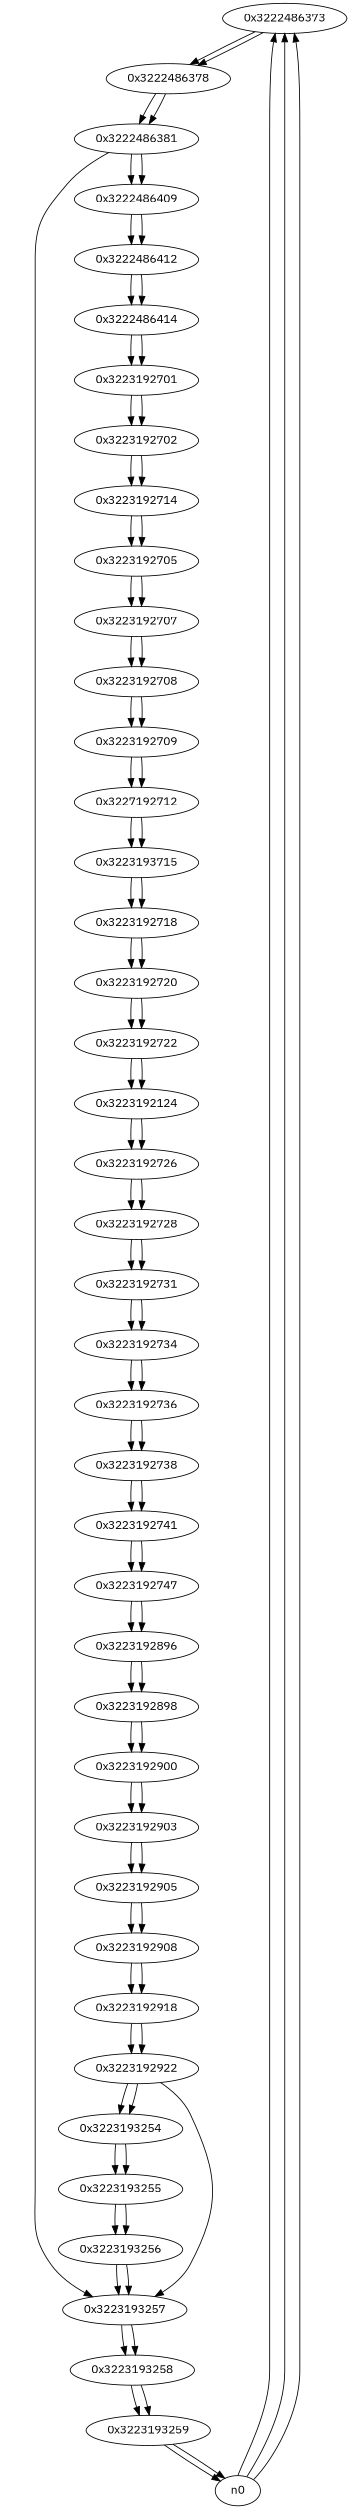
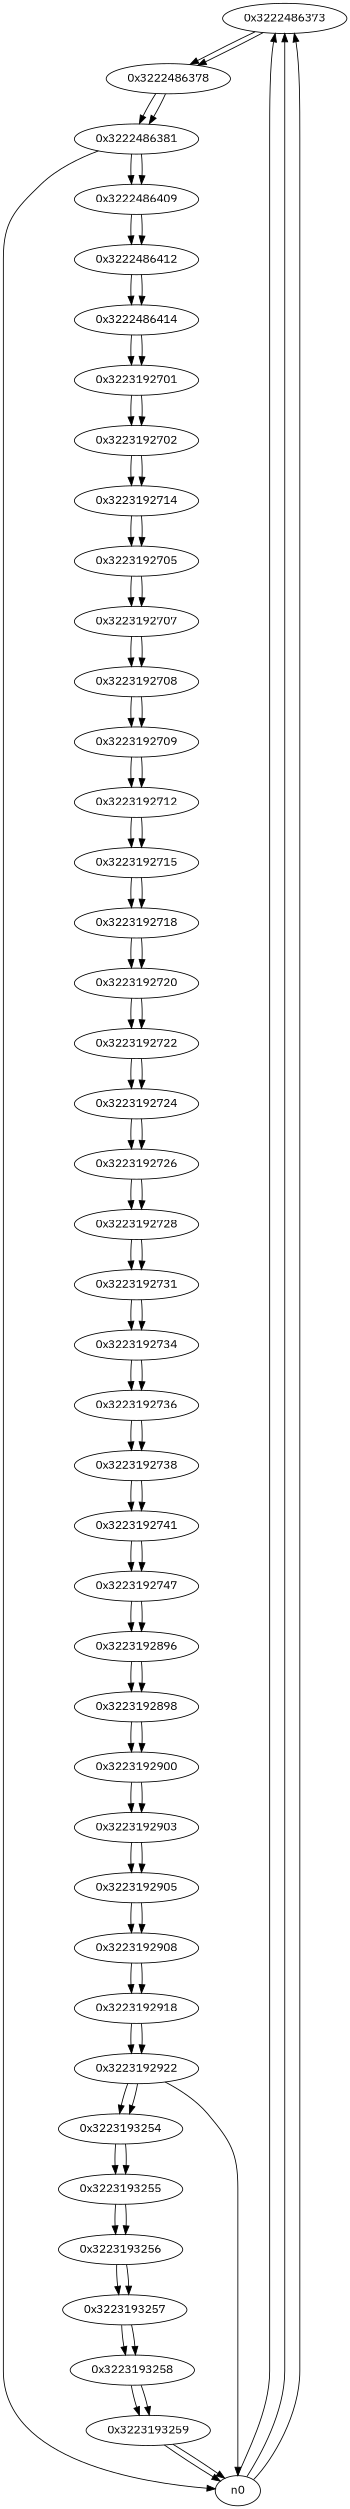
node "0x3227192712": label "0x3227192712" -> "0x3223192712"
node "0x3223193715": label "0x3223193715" -> "0x3223192715"
node "0x3223192124": label "0x3223192124" -> "0x3223192724"
edge "0x3222486381" -> "0x3223193257": now "0x3222486381" -> "n0"
edge "0x3223192922" -> "0x3223193257": now "0x3223192922" -> "n0"
